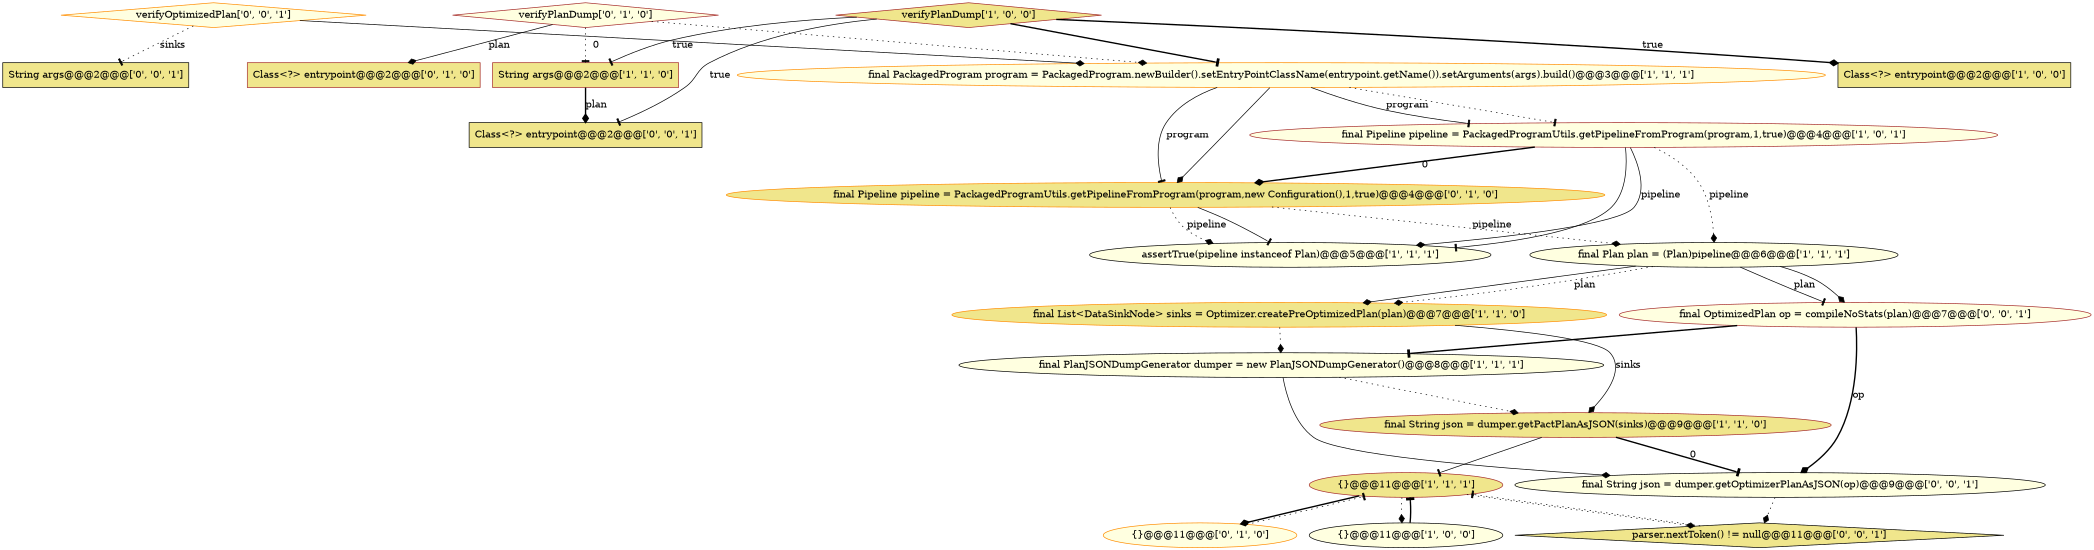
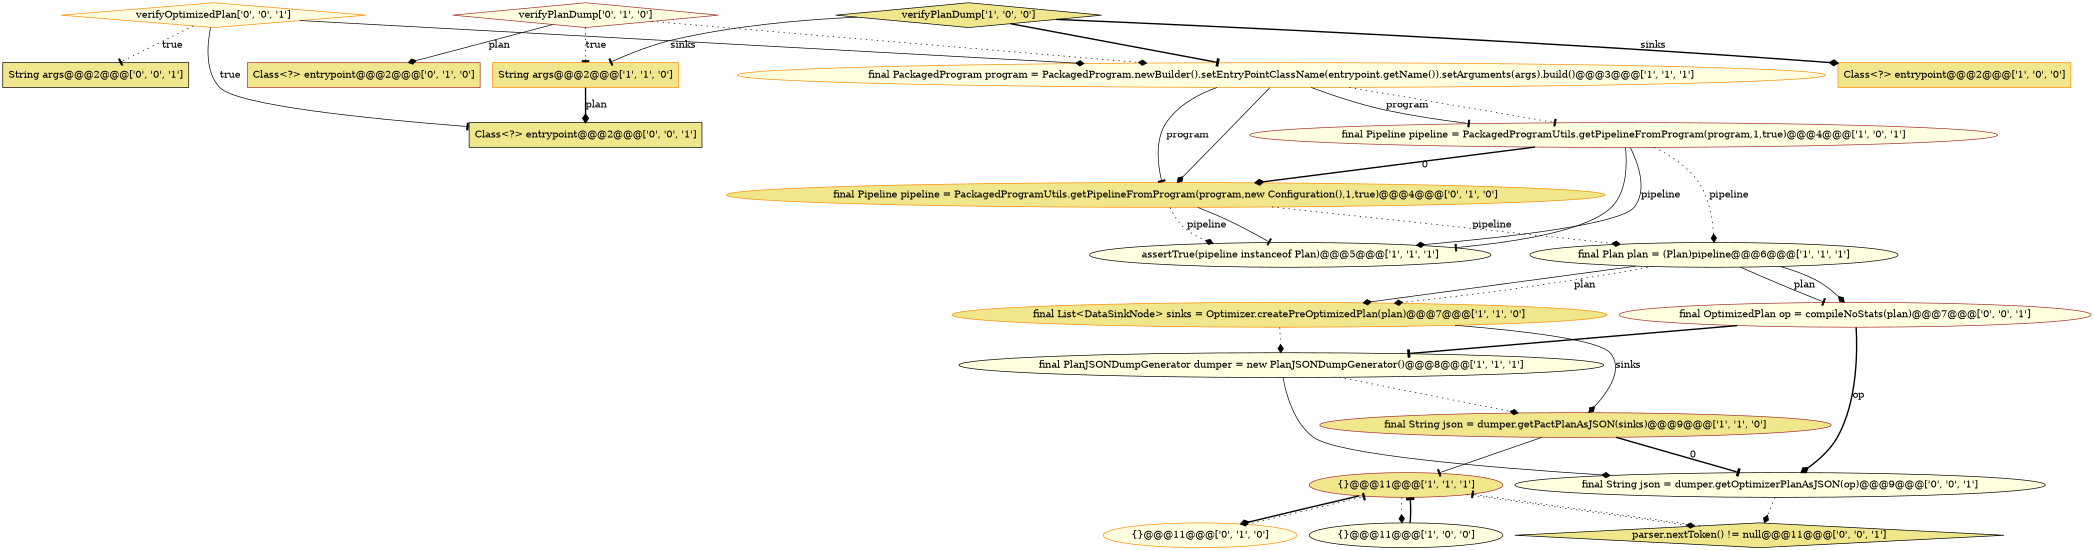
node "verifyPlanDump['1', '0', '0']": color brown -> black
edge "verifyOptimizedPlan['0', '0', '1']" -> "String args@@@2@@@['0', '0', '1']": label "sinks" -> "true"
edge "verifyPlanDump['0', '1', '0']" -> "String args@@@2@@@['1', '1', '0']": label "0" -> "true"
edge "verifyPlanDump['1', '0', '0']" -> "String args@@@2@@@['1', '1', '0']": label "true" -> "sinks"
edge "verifyPlanDump['1', '0', '0']" -> "Class<?> entrypoint@@@2@@@['1', '0', '0']": label "true" -> "sinks"
edge "verifyPlanDump['1', '0', '0']" -> "Class<?> entrypoint@@@2@@@['0', '0', '1']": now "verifyOptimizedPlan['0', '0', '1']" -> "Class<?> entrypoint@@@2@@@['0', '0', '1']"
node "String args@@@2@@@['1', '1', '0']": color brown -> darkorange
node "Class<?> entrypoint@@@2@@@['1', '0', '0']": color black -> darkorange
